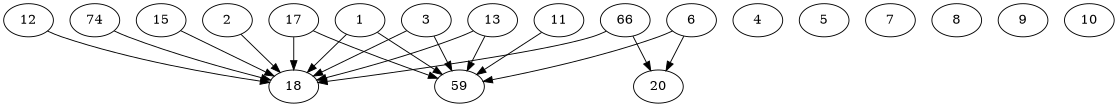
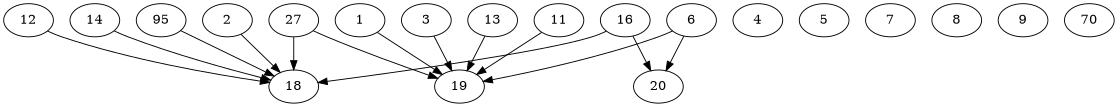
node "74": label "74" -> "14"
node "15": label "15" -> "95"
node "17": label "17" -> "27"
node "66": label "66" -> "16"
node "10": label "10" -> "70"
edge "3" -> "18": removed
edge "1" -> "18": removed
edge "13" -> "18": removed
node "59": label "59" -> "19"
